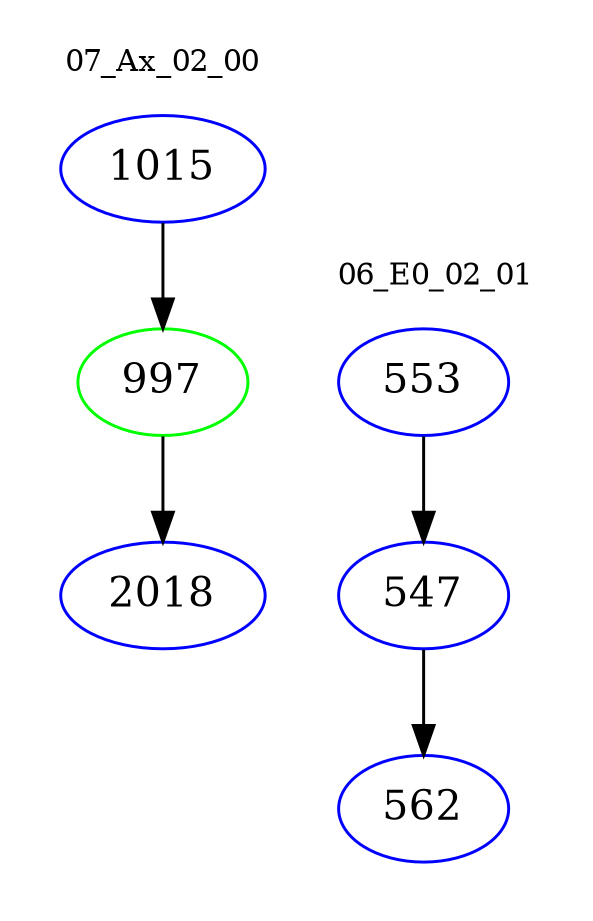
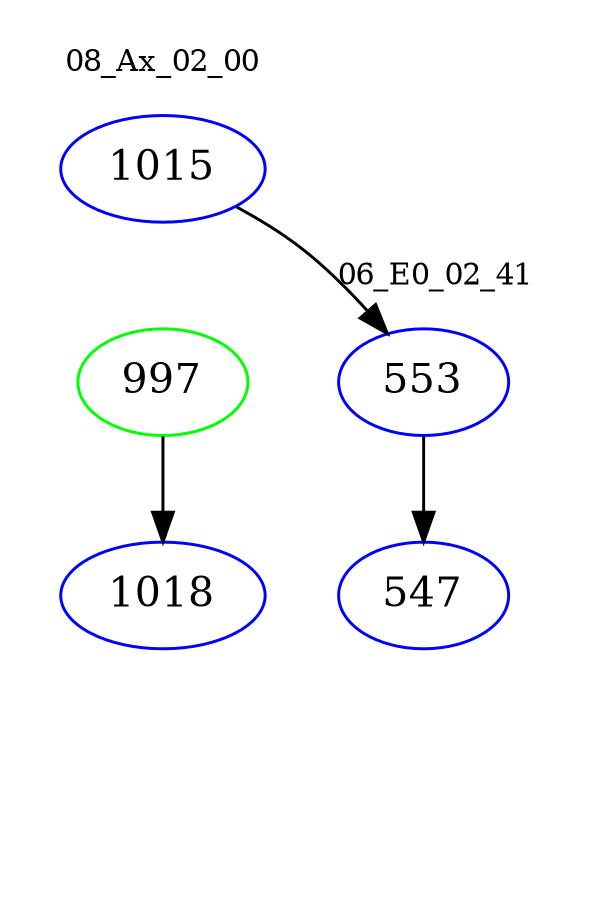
cluster "07_Ax_02_00": label "07_Ax_02_00" -> "08_Ax_02_00"
edge "1015" -> "997": now "1015" -> "553"
cluster "06_E0_02_01": label "06_E0_02_01" -> "06_E0_02_41"
node "2018": label "2018" -> "1018"
node "562": removed
